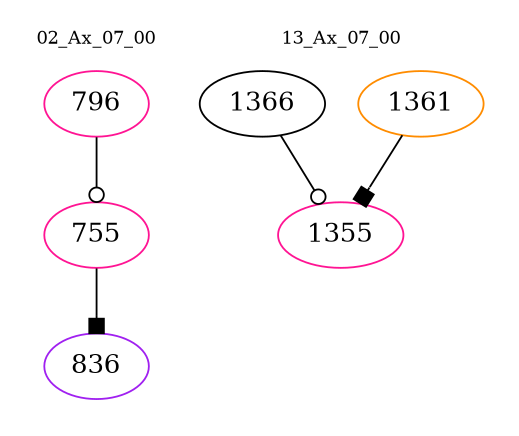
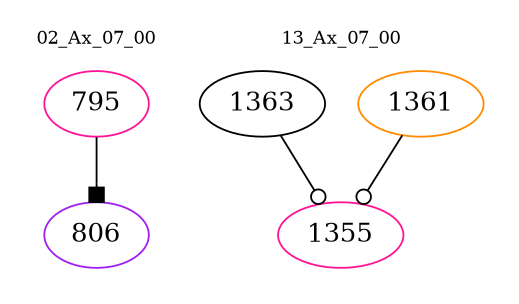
node "796": removed
node "1366": label "1366" -> "1363"
edge "1361" -> "1355": arrowhead box -> odot
node "755": label "755" -> "795"
node "836": label "836" -> "806"
